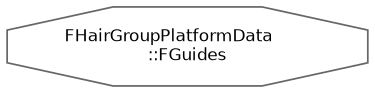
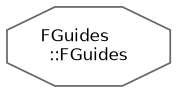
node "FHairGroupPlatformData ::FGuides": label "FHairGroupPlatformData ::FGuides" -> "FGuides ::FGuides"
